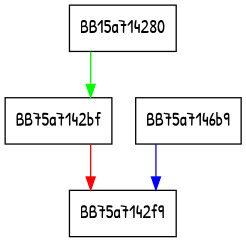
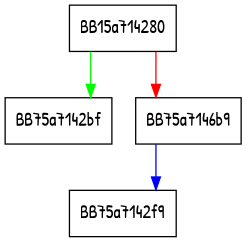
edge "BB15a714280" -> "BB75a7146b9": added
edge "BB75a7142bf" -> "BB75a7142f9": removed
